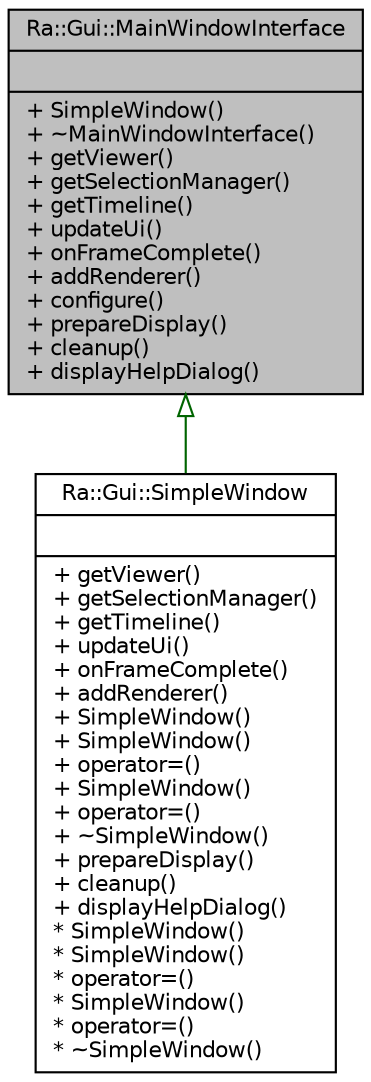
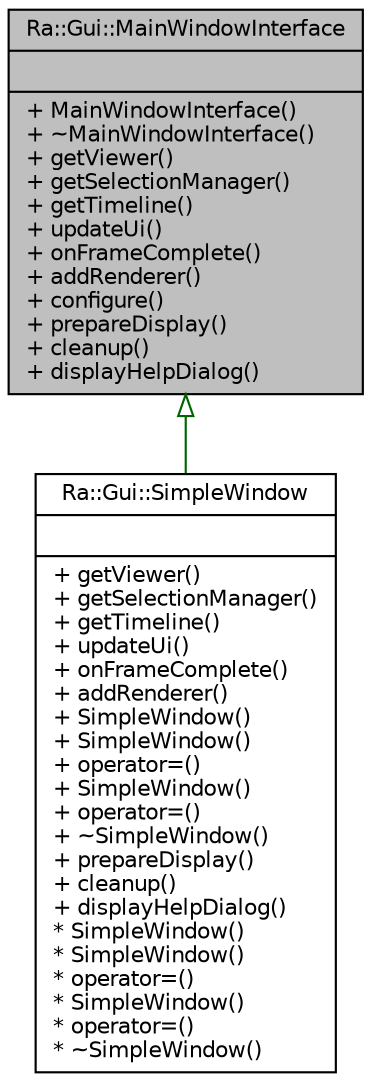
node "Ra::Gui::MainWindowInterface": text "+ SimpleWindow()" -> "+ MainWindowInterface()"
